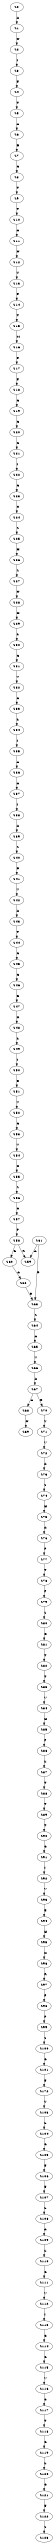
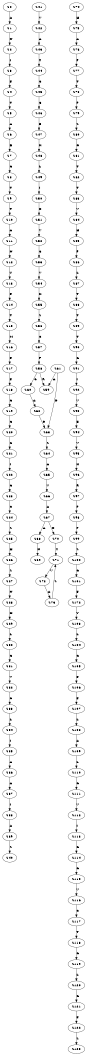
edge "S40" -> "S41": removed, label "D"
edge "S73" -> "S74": now "S73" -> "S71"
edge "S94" -> "S95": label "H" -> "V"
